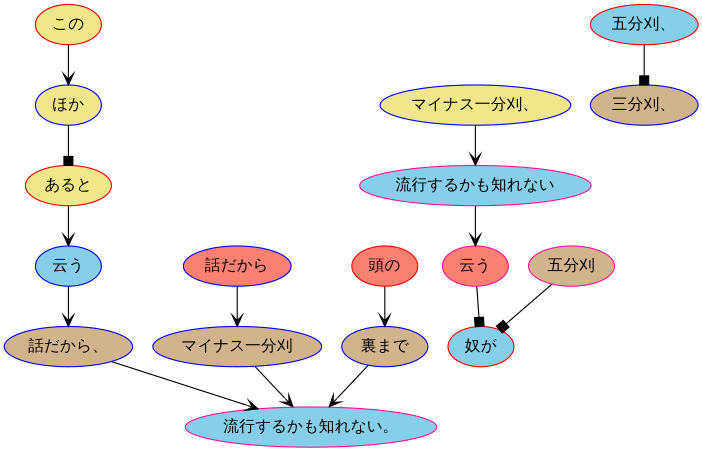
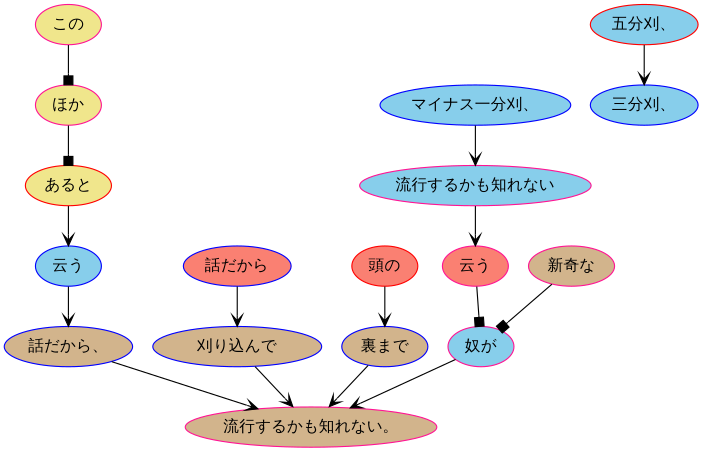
node "この": color red -> deeppink
edge "この" -> "ほか": arrowhead vee -> box
edge "五分刈、" -> "三分刈、": arrowhead box -> vee
node "ほか": color blue -> deeppink
node "マイナス一分刈、": fillcolor khaki -> skyblue
node "三分刈、": fillcolor tan -> skyblue
node "五分刈": label "五分刈" -> "新奇な"
node "マイナス一分刈": label "マイナス一分刈" -> "刈り込んで"
node "奴が": color red -> deeppink
edge "奴が" -> "流行するかも知れない。": added
node "流行するかも知れない。": fillcolor skyblue -> tan
